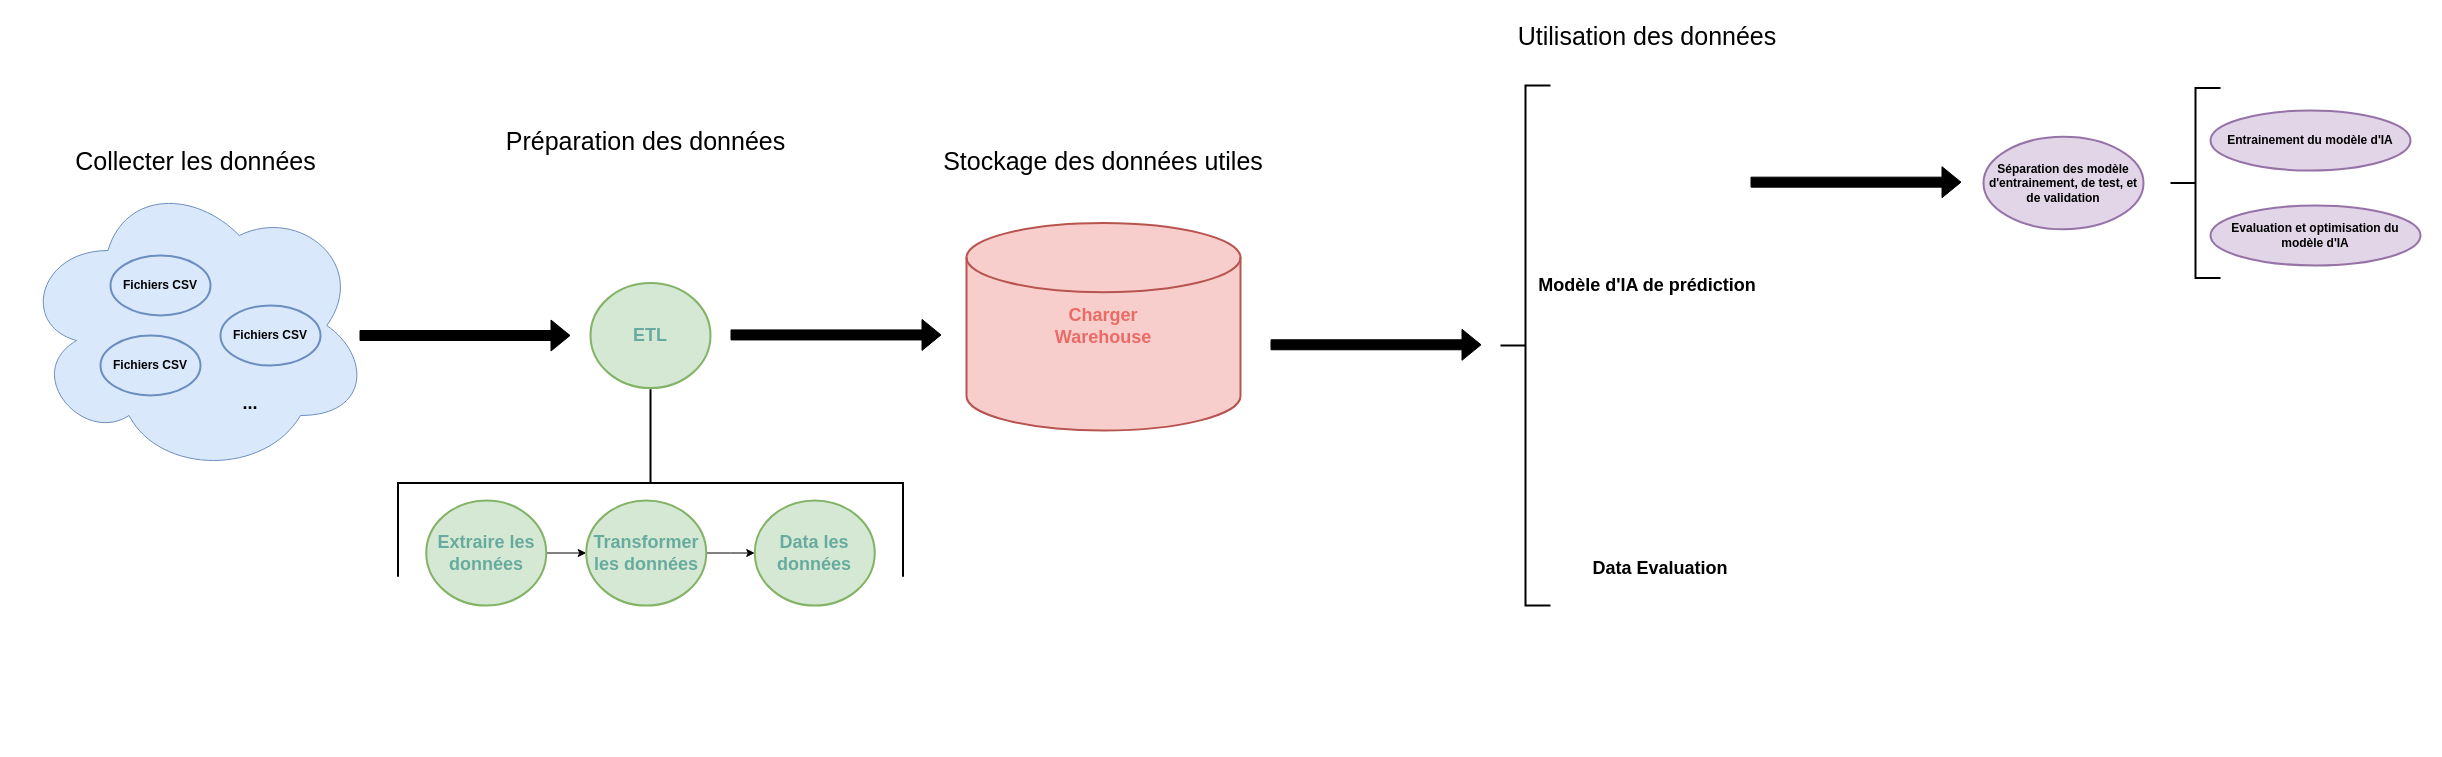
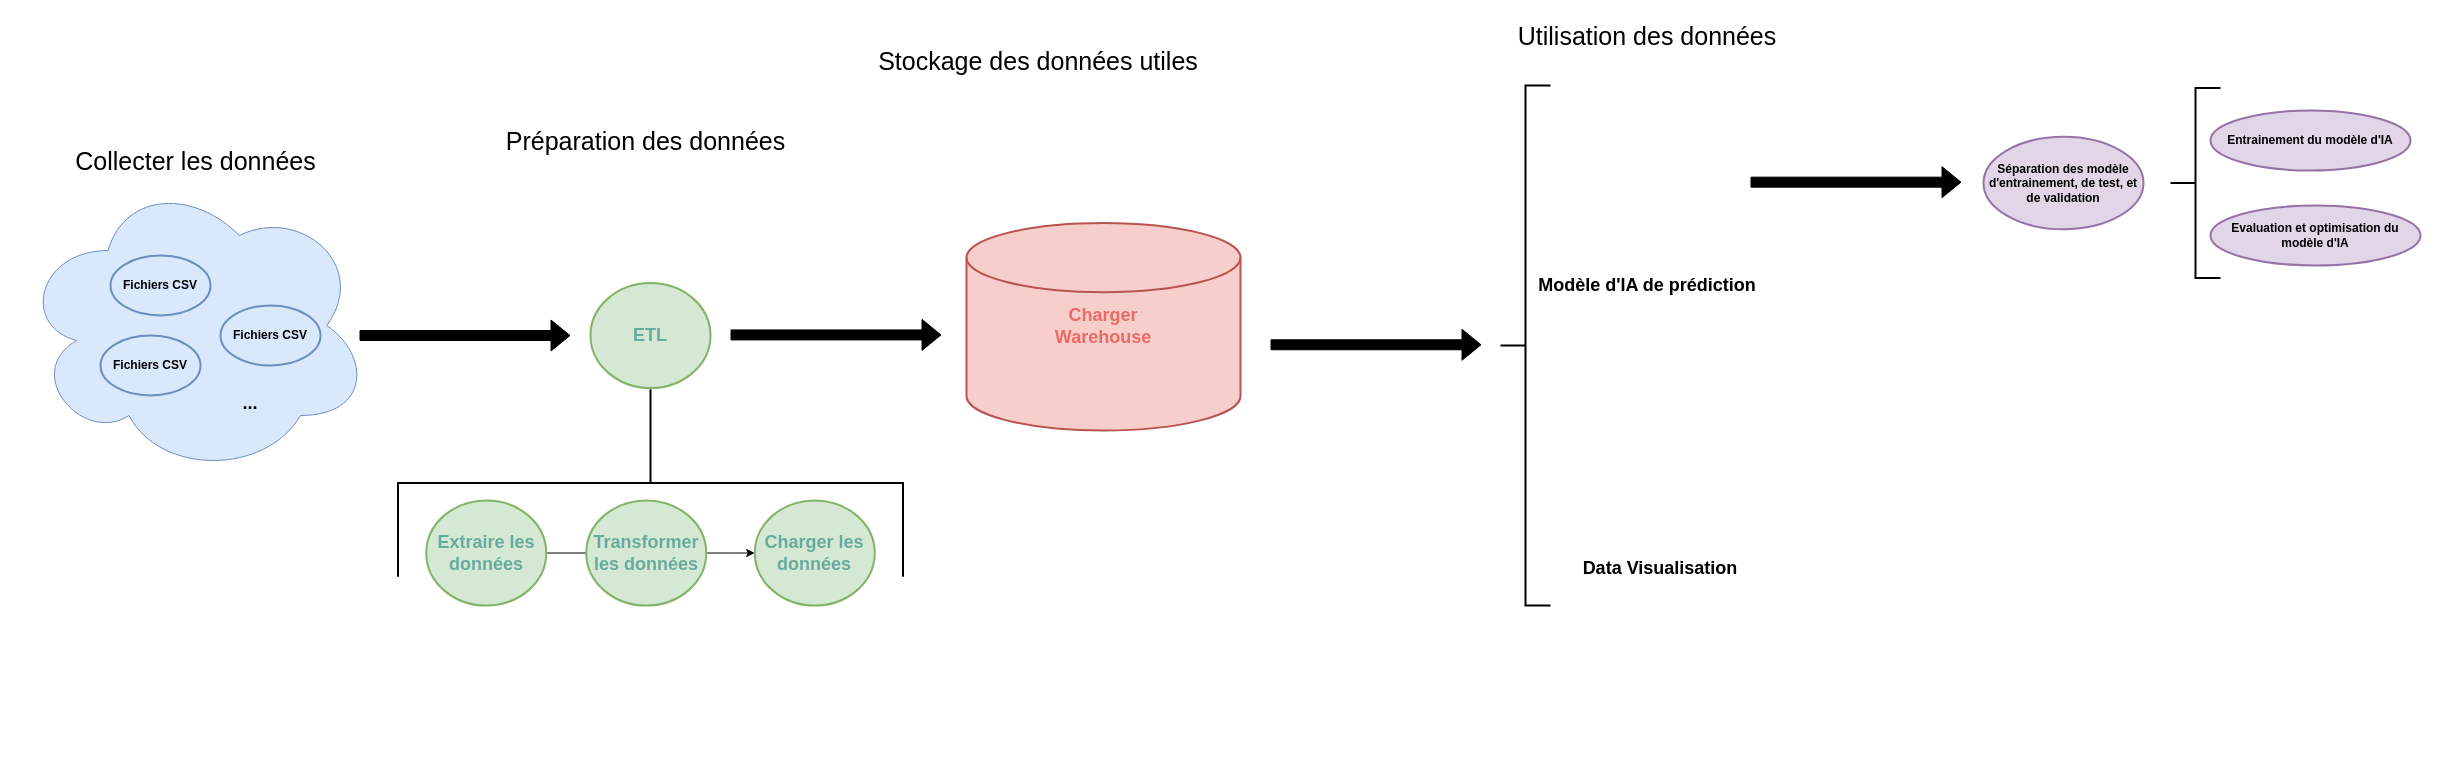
node "Stockage des données utiles": moved (1104, 161) -> (1039, 61)
edge "Extraire les données" -> "Transformer les données": arrowhead classic -> none
node "Data les données": label "Data les données" -> "Charger les données"
node "Data Evaluation": label "Data Evaluation" -> "Data Visualisation"
